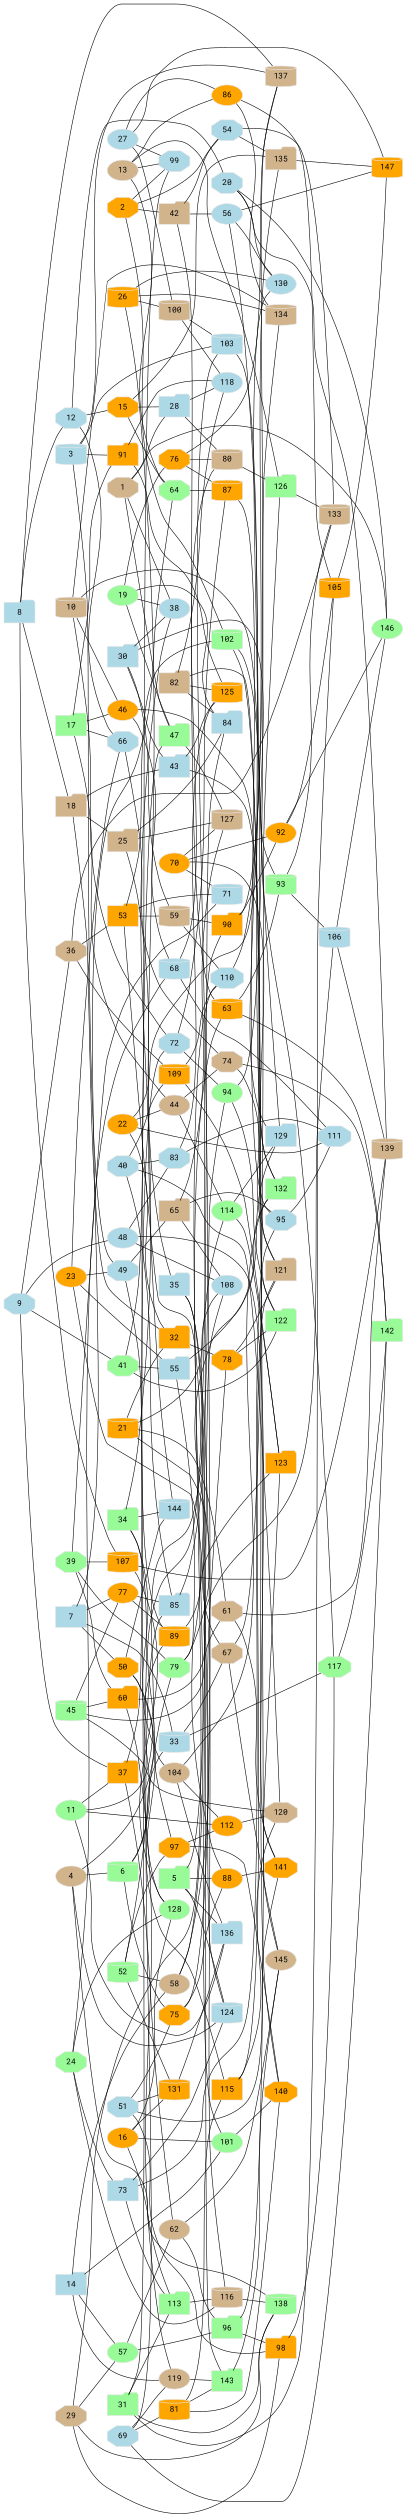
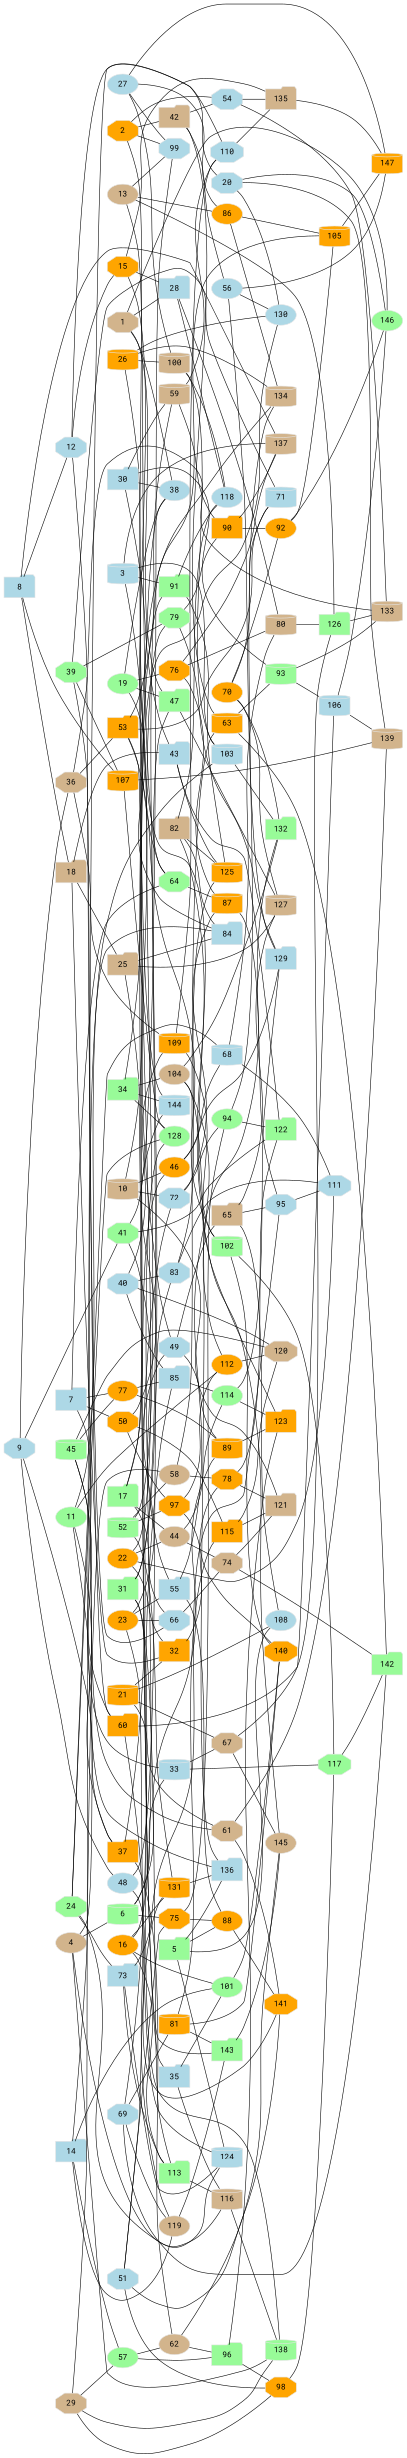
node "91": fillcolor orange -> palegreen
edge "48" -- "108": removed
node "98": shape folder -> octagon
